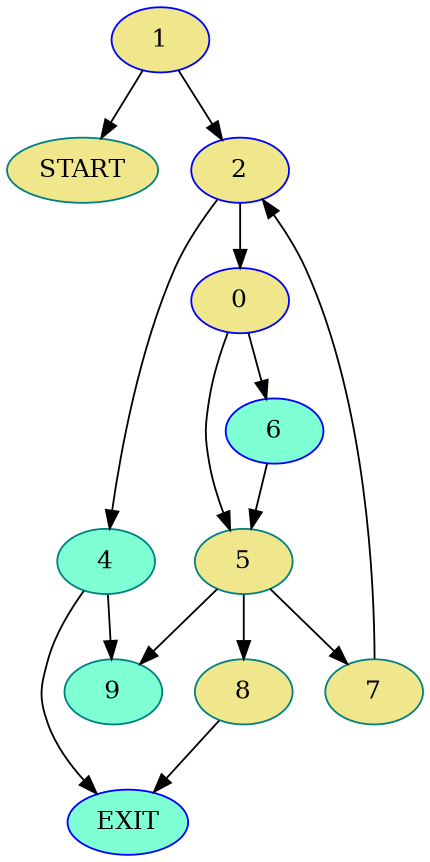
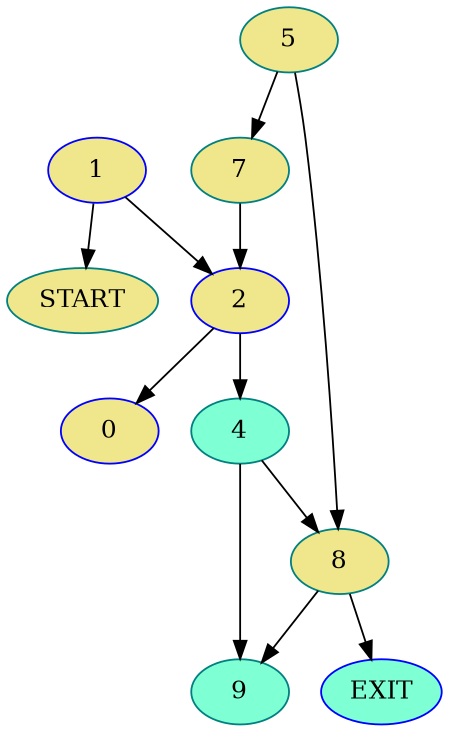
edge "0" -> "5": removed
node "6": removed
edge "5" -> "9": now "8" -> "9"
edge "4" -> "EXIT": now "4" -> "8"
